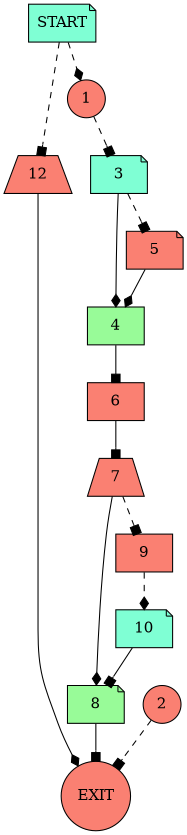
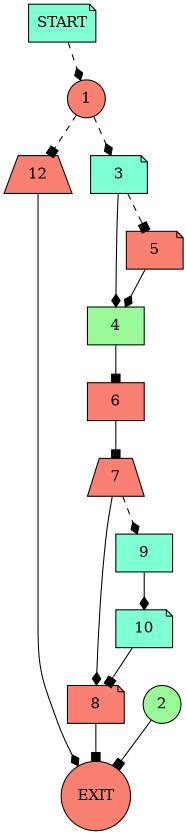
edge "START" -> "12": now "1" -> "12"
edge "1" -> "3": arrowhead box -> diamond
edge "7" -> "9": arrowhead box -> diamond
node "9": fillcolor salmon -> aquamarine
edge "9" -> "10": style dashed -> solid
node "8": fillcolor palegreen -> salmon
node "2": fillcolor salmon -> palegreen
edge "2" -> "EXIT": style dashed -> solid
